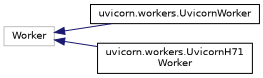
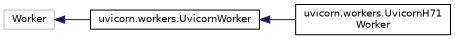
edge "uvicorn.workers.UvicornH71 Worker" -> "Worker": now "uvicorn.workers.UvicornH71 Worker" -> "uvicorn.workers.UvicornWorker"
